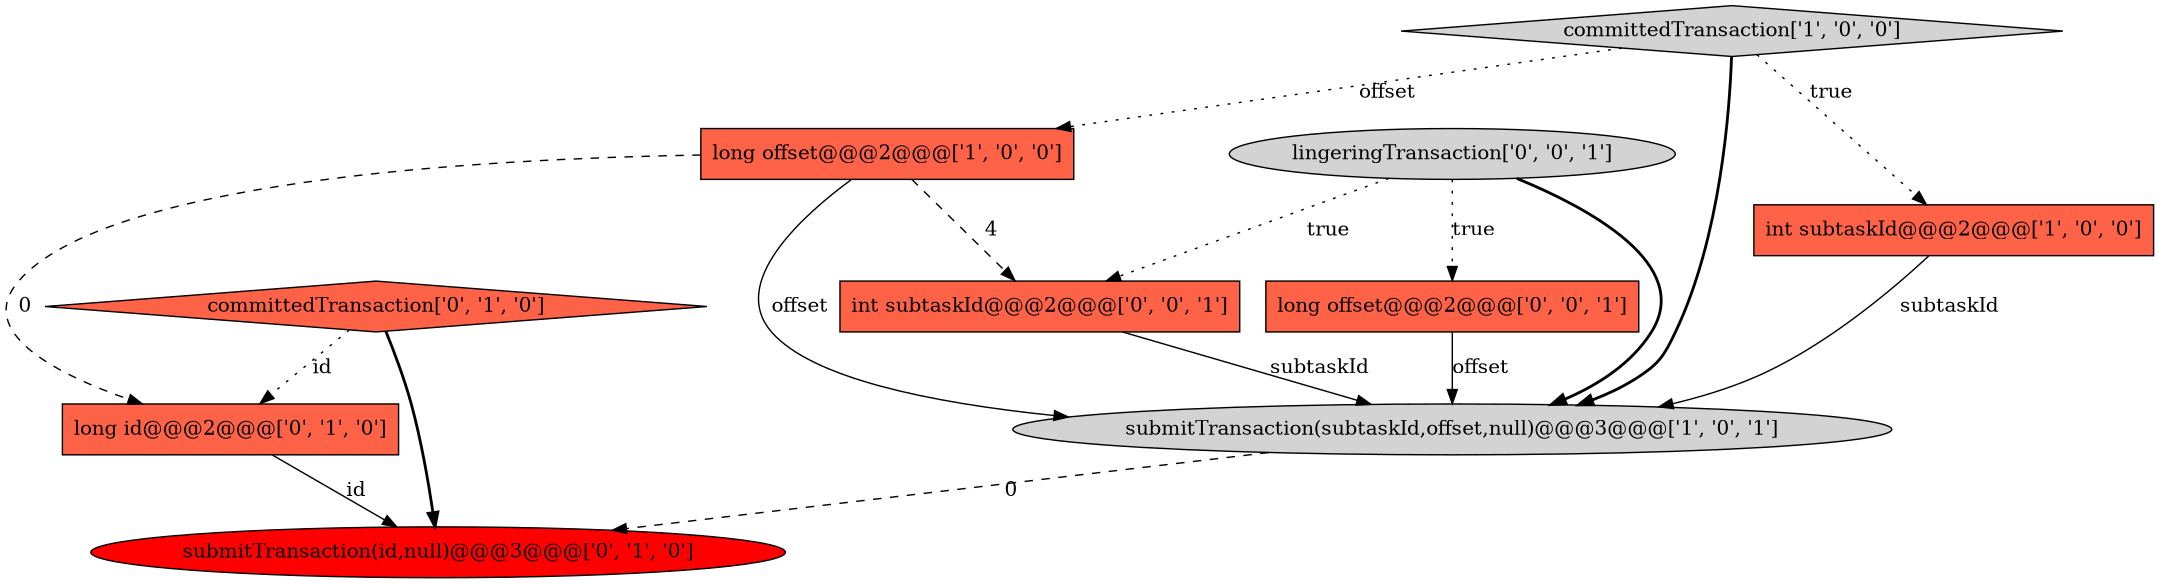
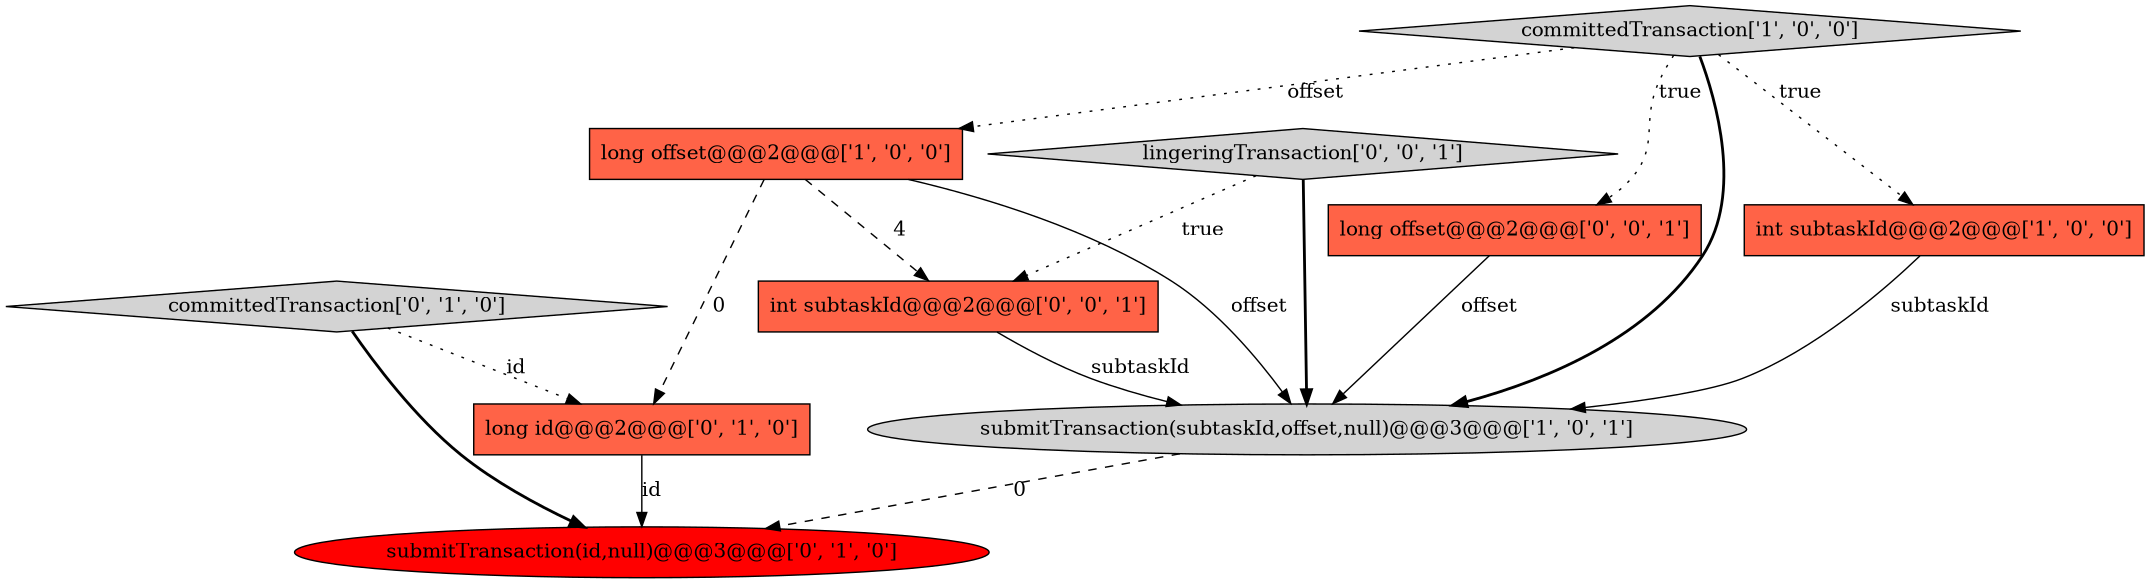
node "lingeringTransaction['0', '0', '1']": shape ellipse -> diamond
edge "lingeringTransaction['0', '0', '1']" -> "long offset@@@2@@@['0', '0', '1']": now "committedTransaction['1', '0', '0']" -> "long offset@@@2@@@['0', '0', '1']"
node "committedTransaction['0', '1', '0']": fillcolor tomato -> lightgray
